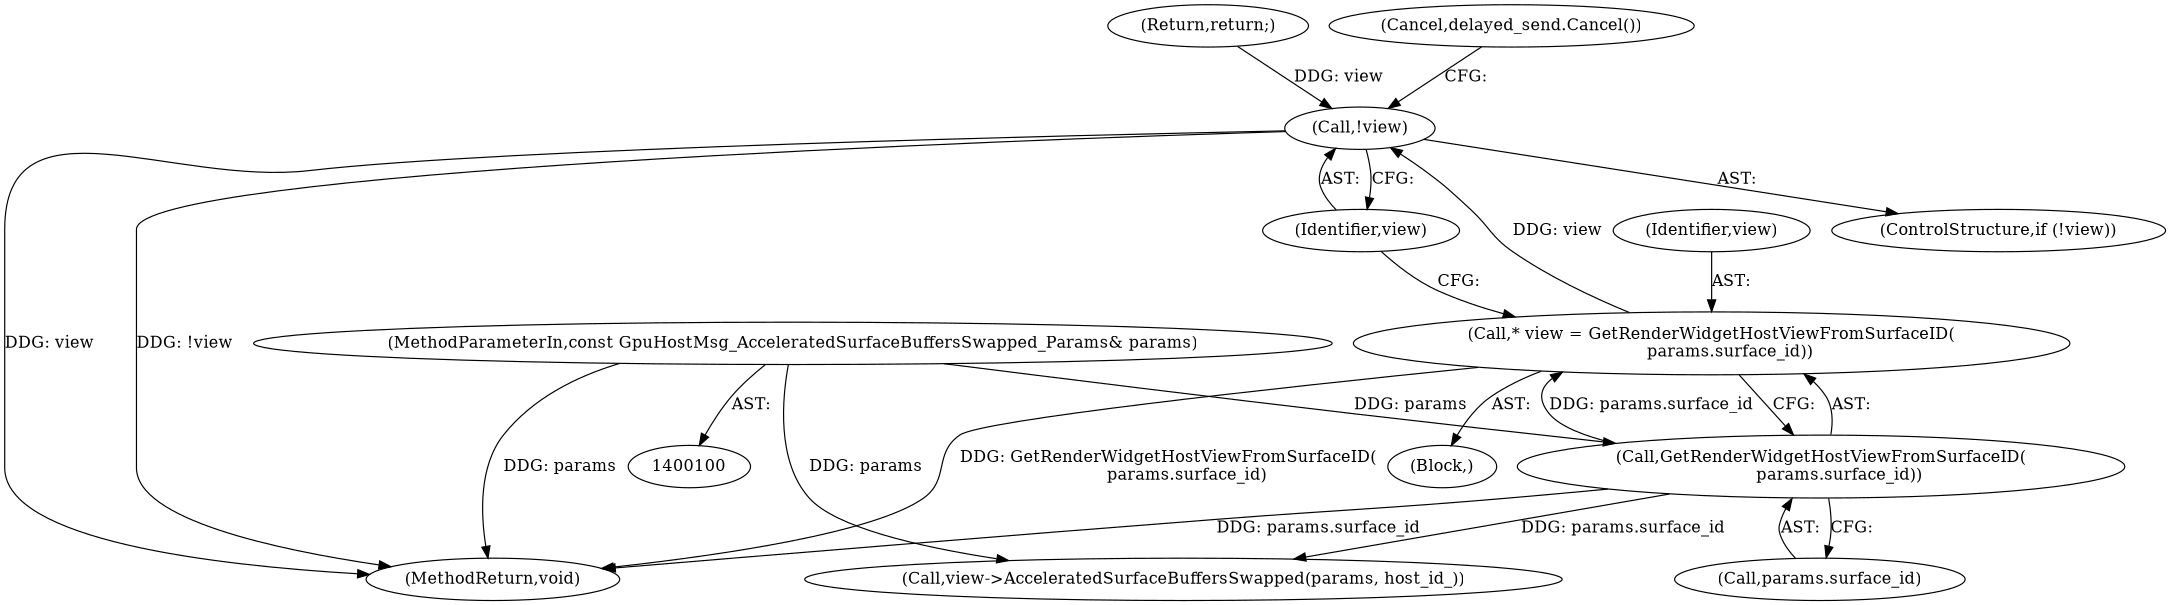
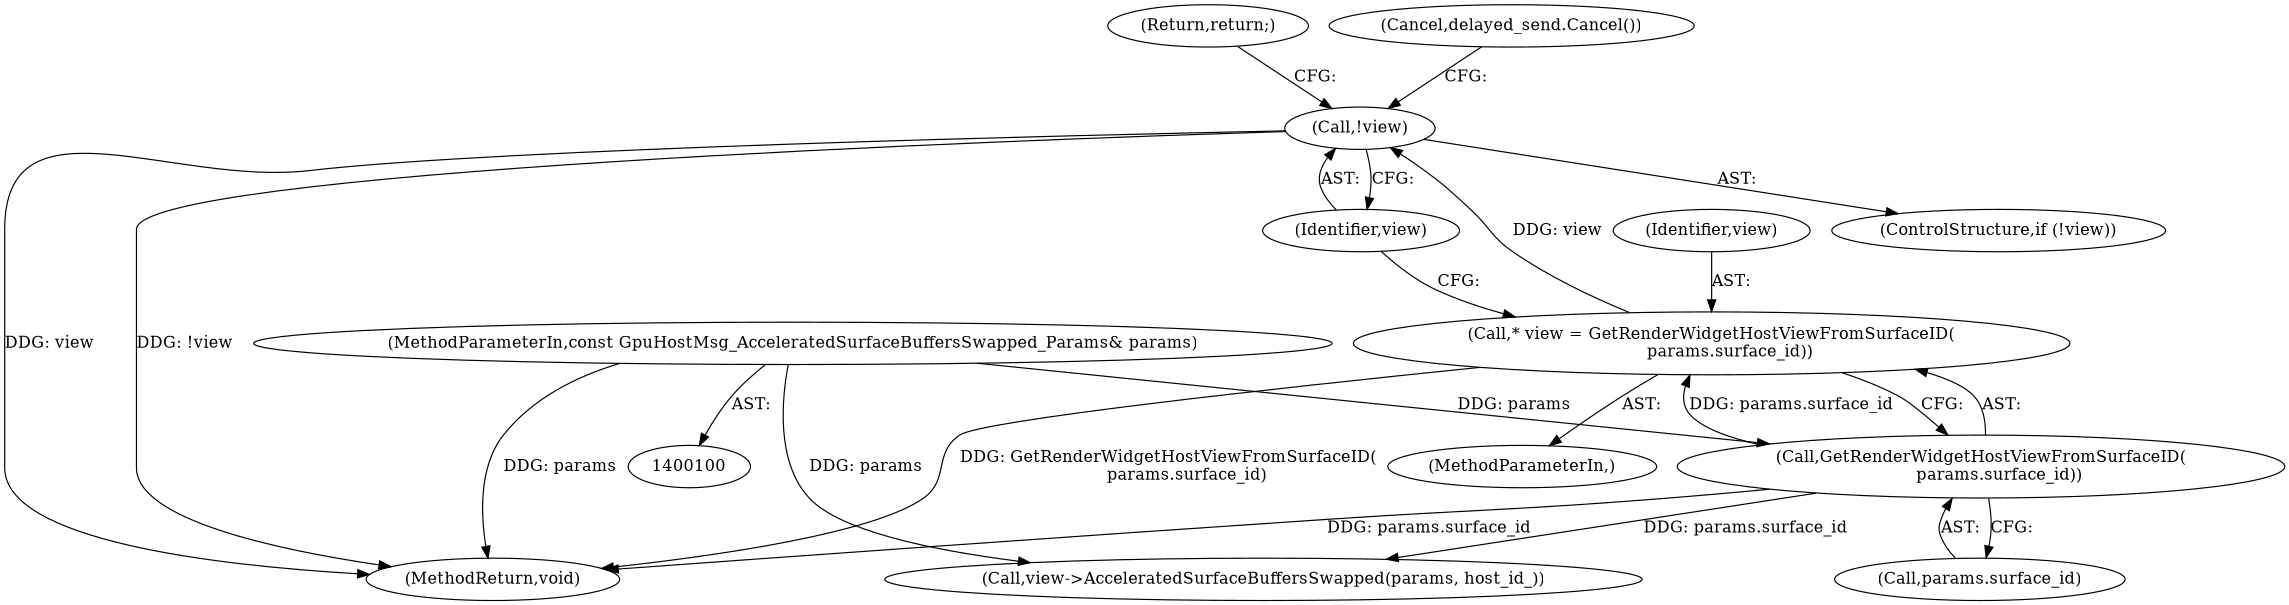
edge "(Return,return;)" -> "(Call,!view)": label "DDG: view" -> "CFG: "
node "(Block,)": label "(Block,)" -> "(MethodParameterIn,)"
